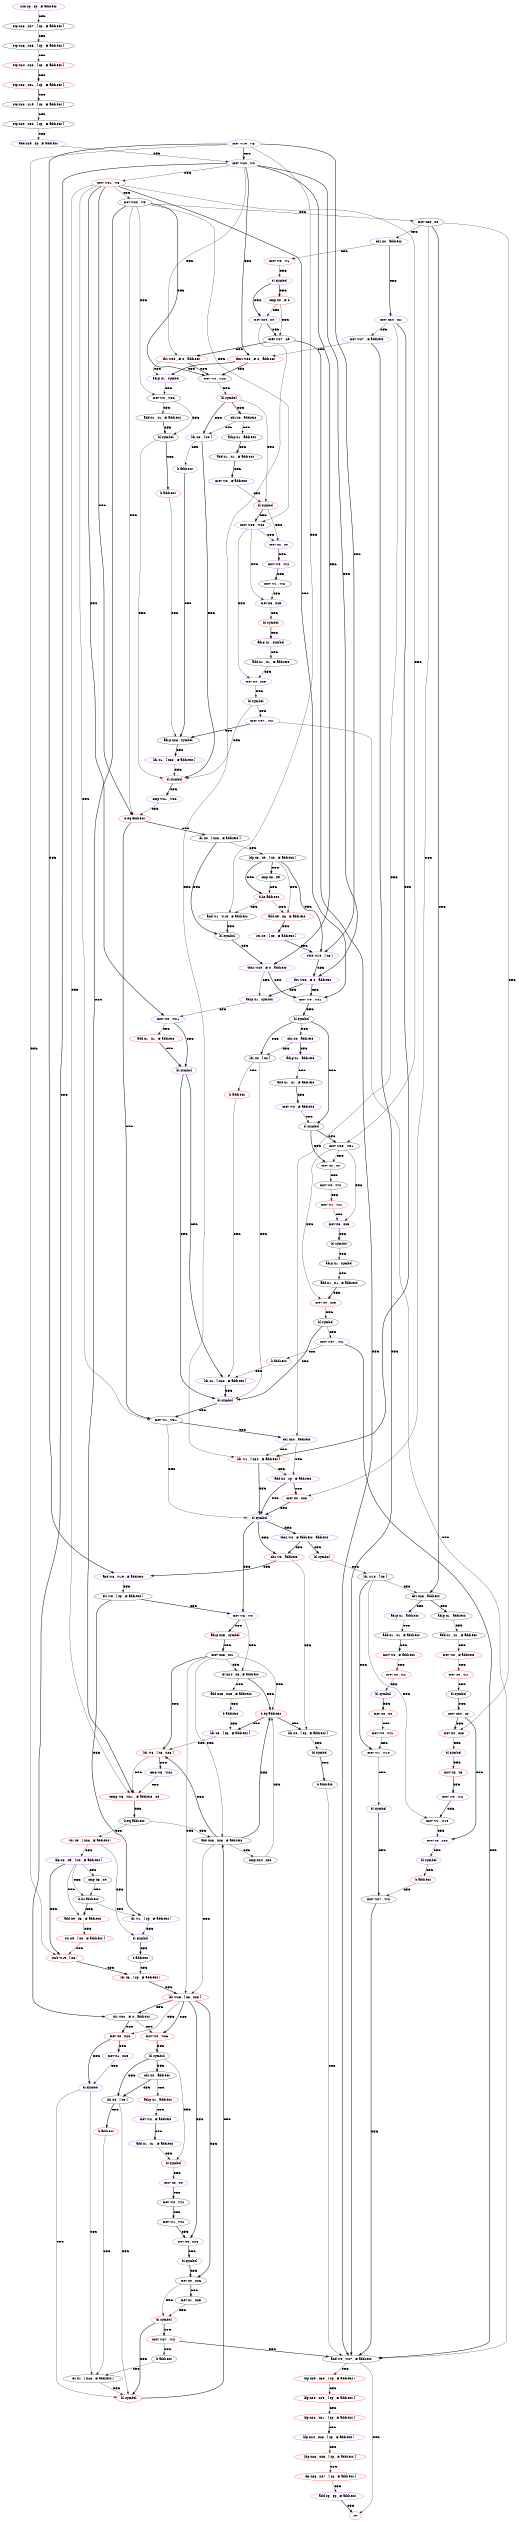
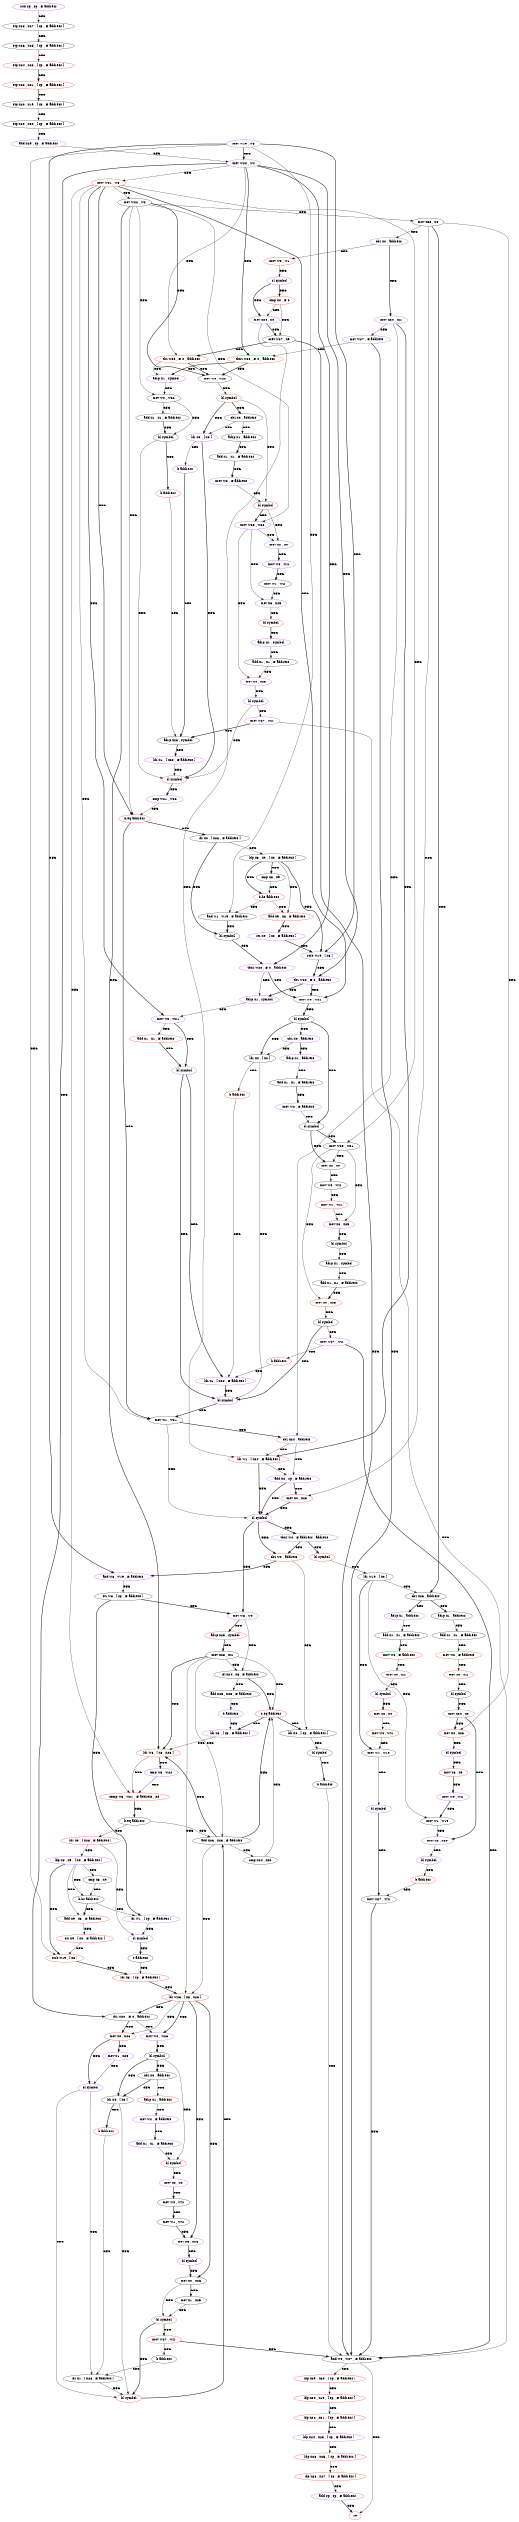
edge "mov w22 , w2" -> "ccmp w8 , w21 , # address , ne": now "mov w22 , w2" -> "ldr w8 , [ x8 , x23 ]"
node "mov w0 , w26": color red -> purple
